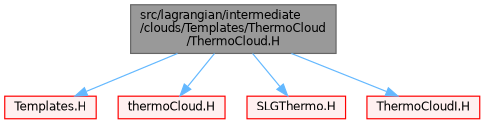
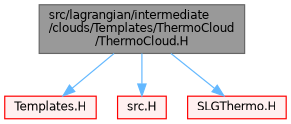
node "thermoCloud.H": label "thermoCloud.H" -> "src.H"
node "ThermoCloudI.H": removed
